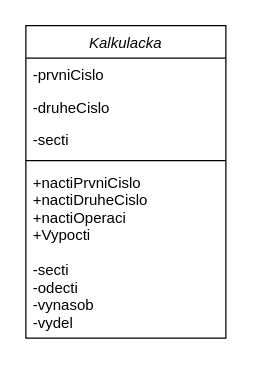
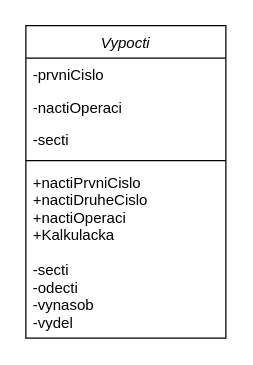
node "Kalkulacka": label "Kalkulacka" -> "Vypocti"
node "-druheCislo": label "-druheCislo" -> "-nactiOperaci"
node "+nactiPrvniCislo +nactiDruheCislo +nactiOperaci +Vypocti -secti -odecti -vynasob -vydel": label "+nactiPrvniCislo +nactiDruheCislo +nactiOperaci +Vypocti -secti -odecti -vynasob -vydel" -> "+nactiPrvniCislo +nactiDruheCislo +nactiOperaci +Kalkulacka -secti -odecti -vynasob -vydel"
